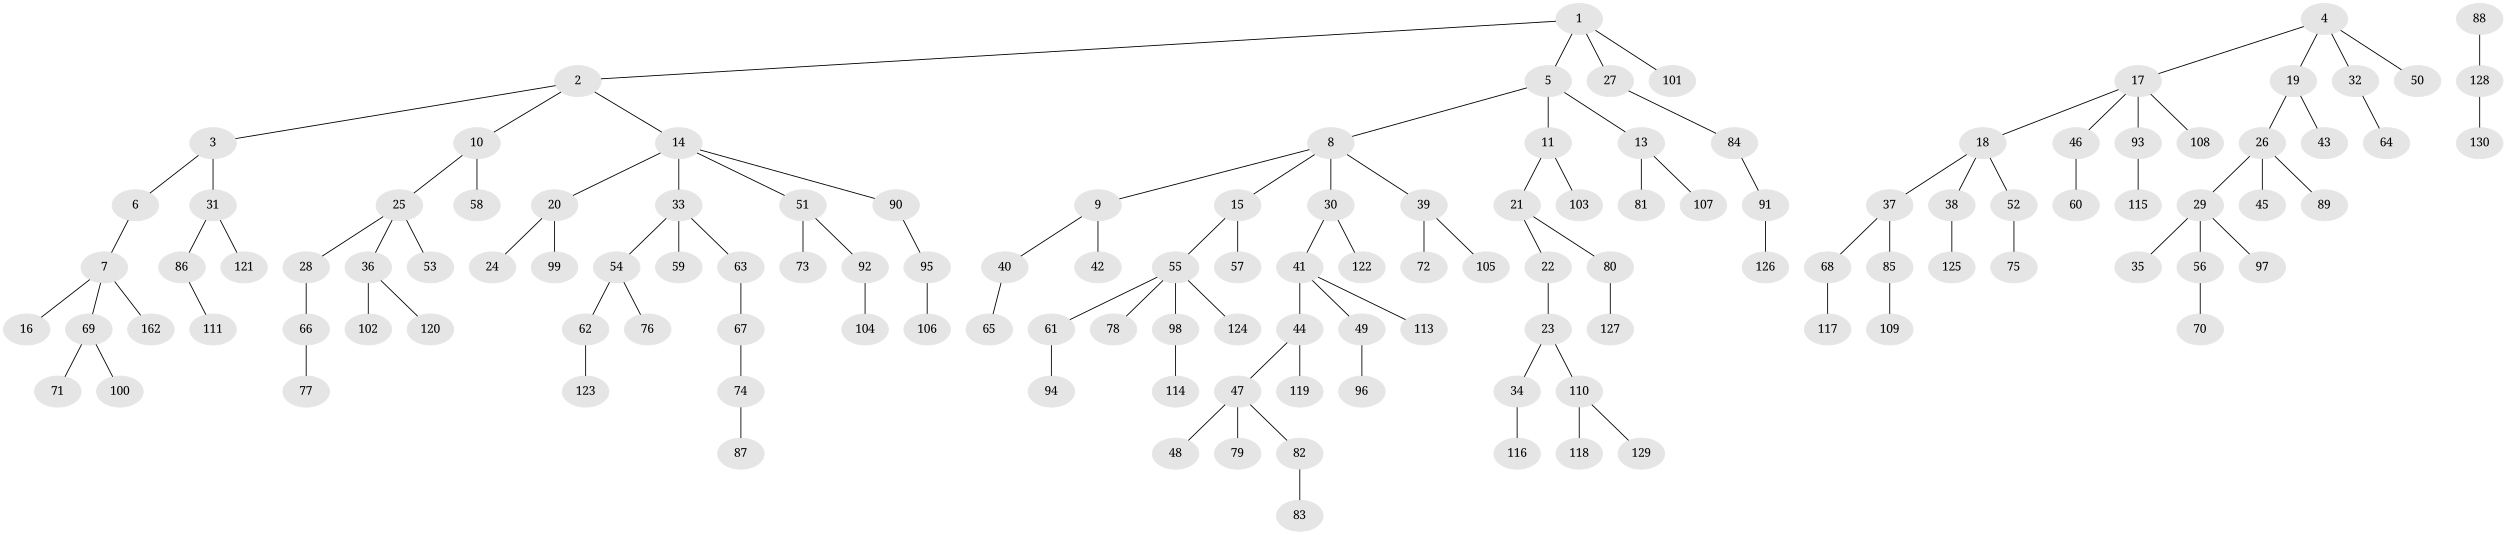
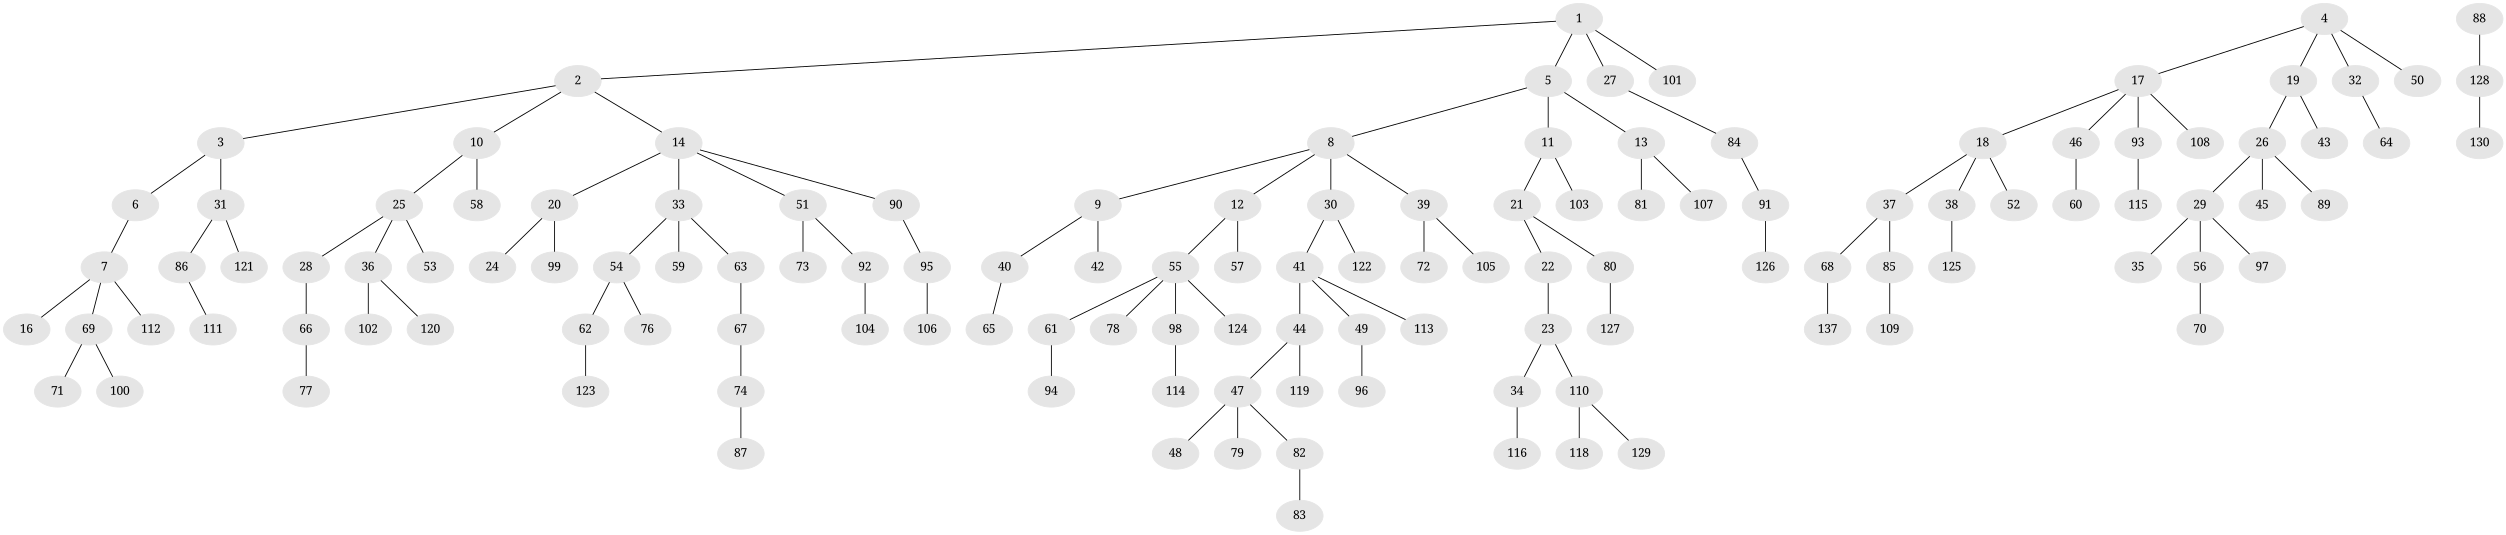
node "15": label "15" -> "12"
node "75": removed
node "162": label "162" -> "112"
node "117": label "117" -> "137"
